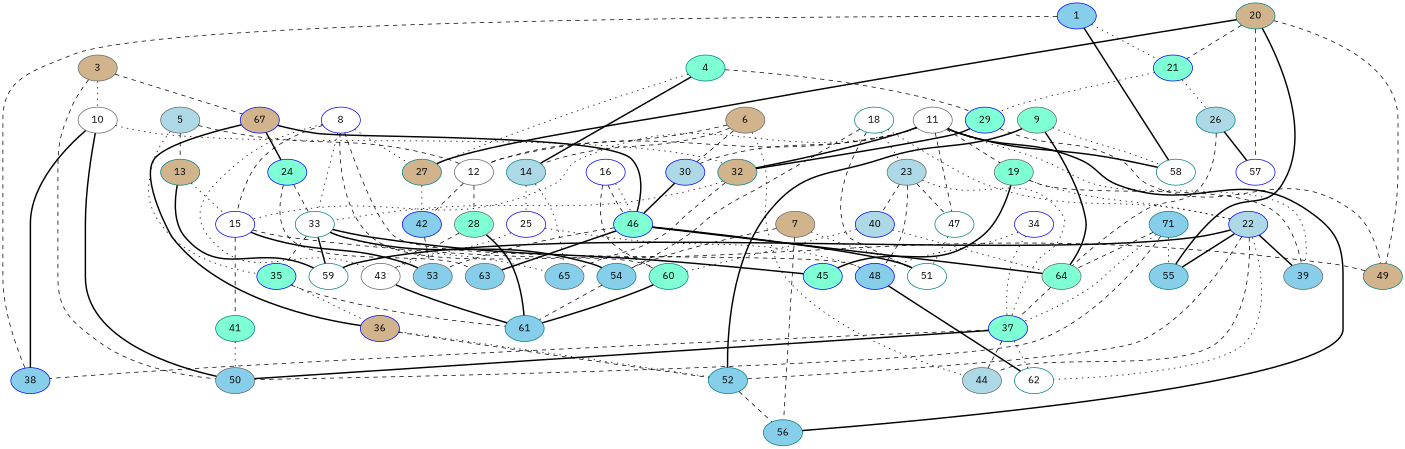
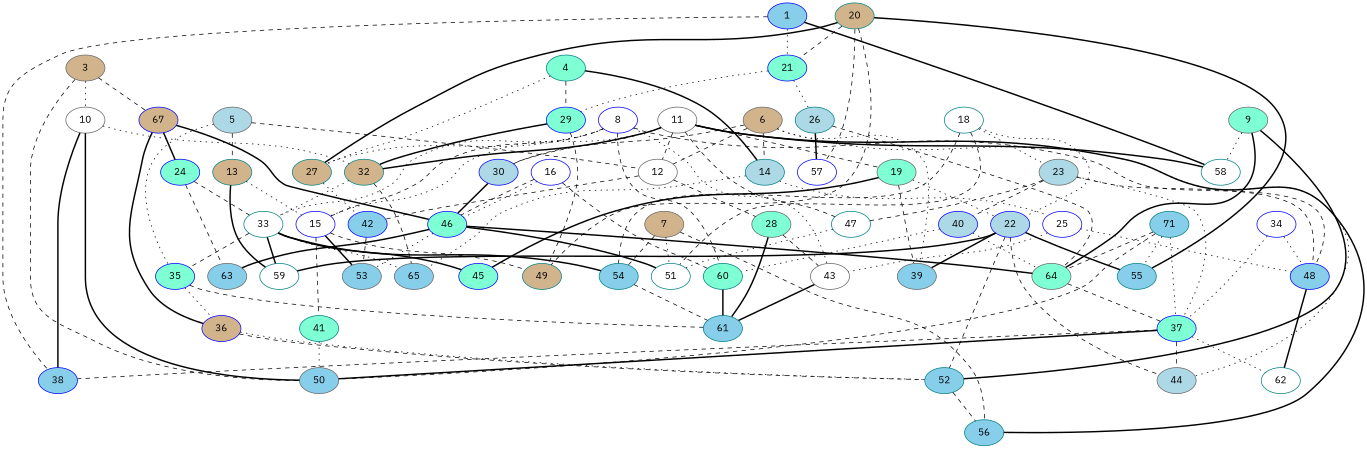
edge "11" -- "39": now "6" -- "39"
edge "46" -- "53": style dashed -> dotted
edge "22" -- "62": removed
